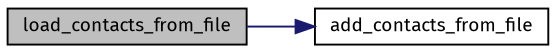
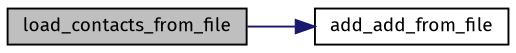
node "add_contacts_from_file": label "add_contacts_from_file" -> "add_add_from_file"
